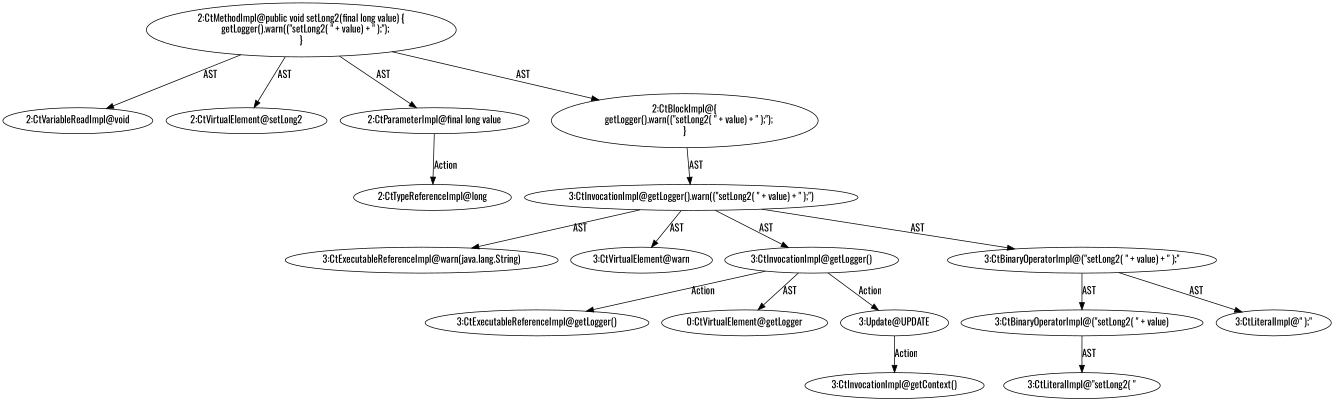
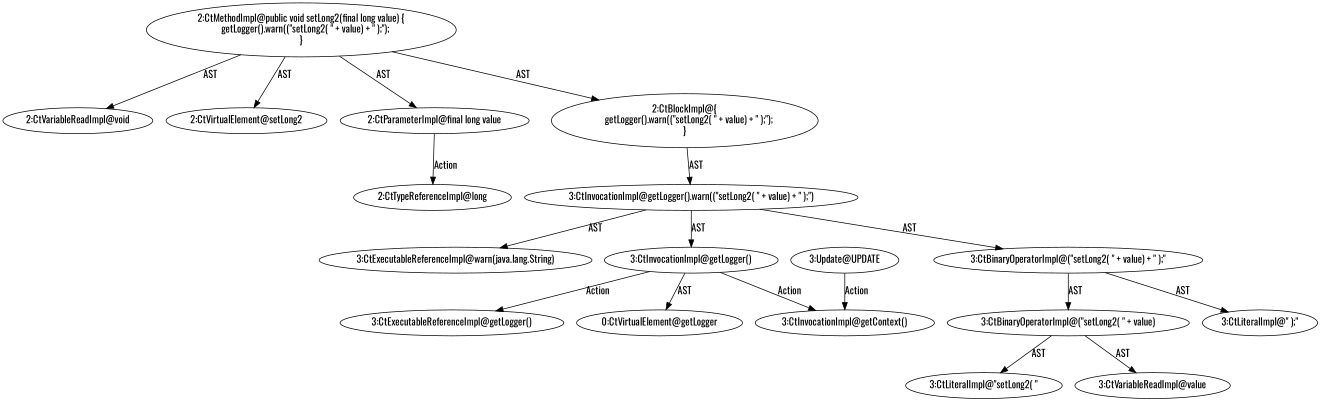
node "3:CtVirtualElement@warn": removed
edge "3:CtInvocationImpl@getLogger()" -> "3:Update@UPDATE": now "3:CtInvocationImpl@getLogger()" -> "3:CtInvocationImpl@getContext()"
node "3:CtVariableReadImpl@value": added
